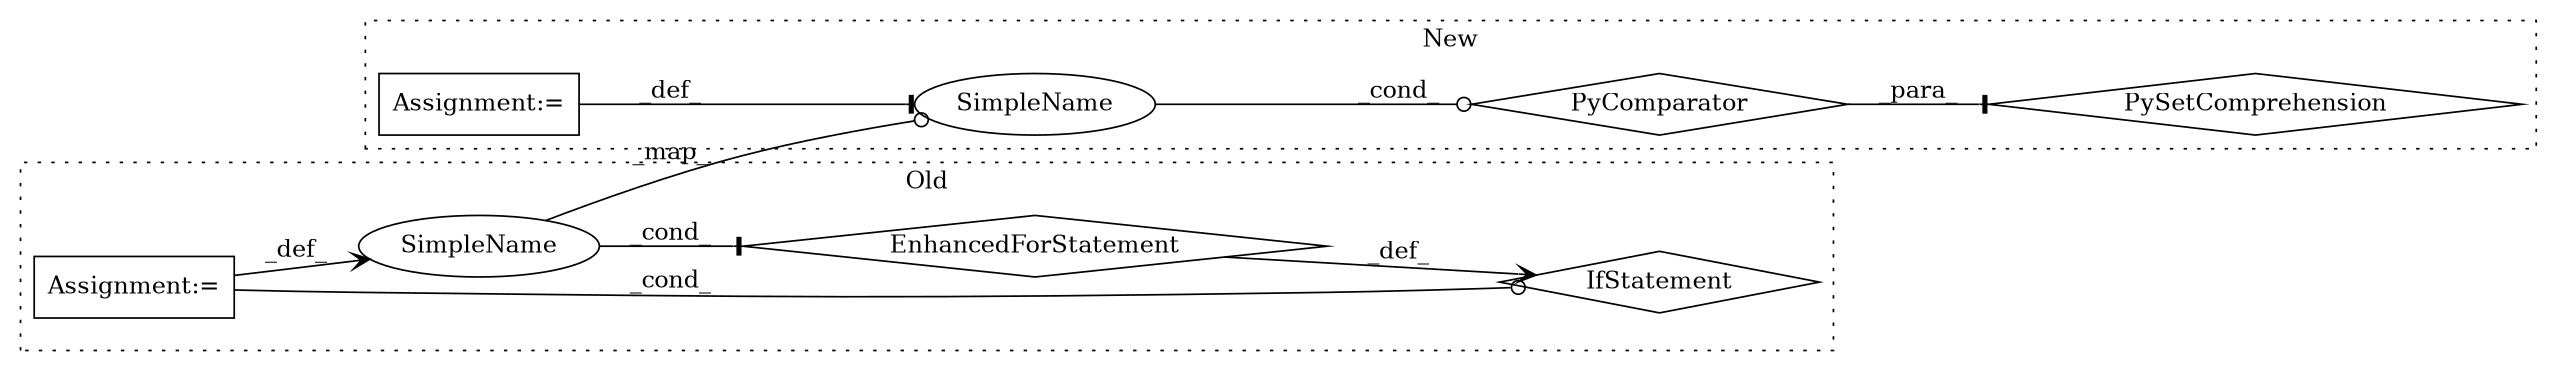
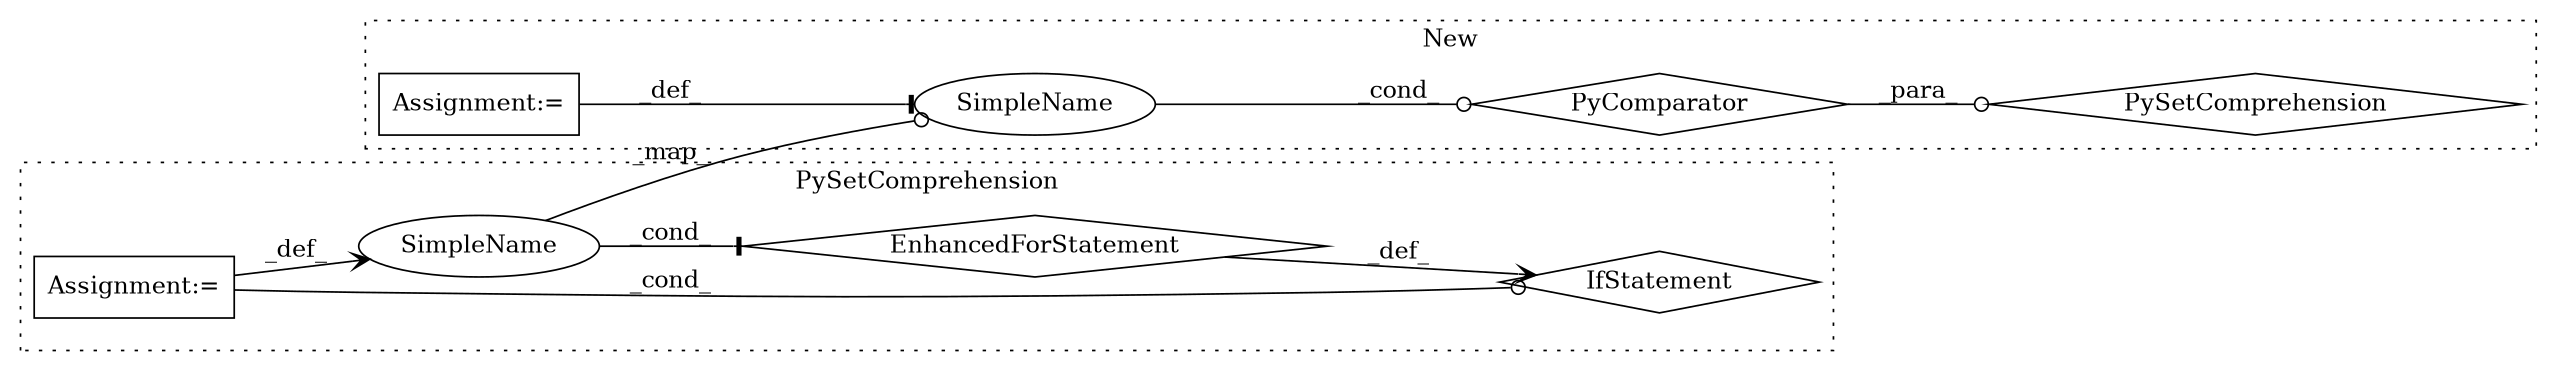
edge "PyComparator" -> "PySetComprehension": arrowhead tee -> odot
cluster "Old": label "Old" -> "PySetComprehension"
